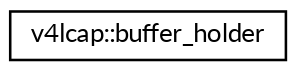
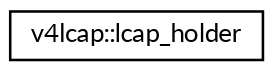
node "v4lcap::buffer_holder": label "v4lcap::buffer_holder" -> "v4lcap::lcap_holder"
